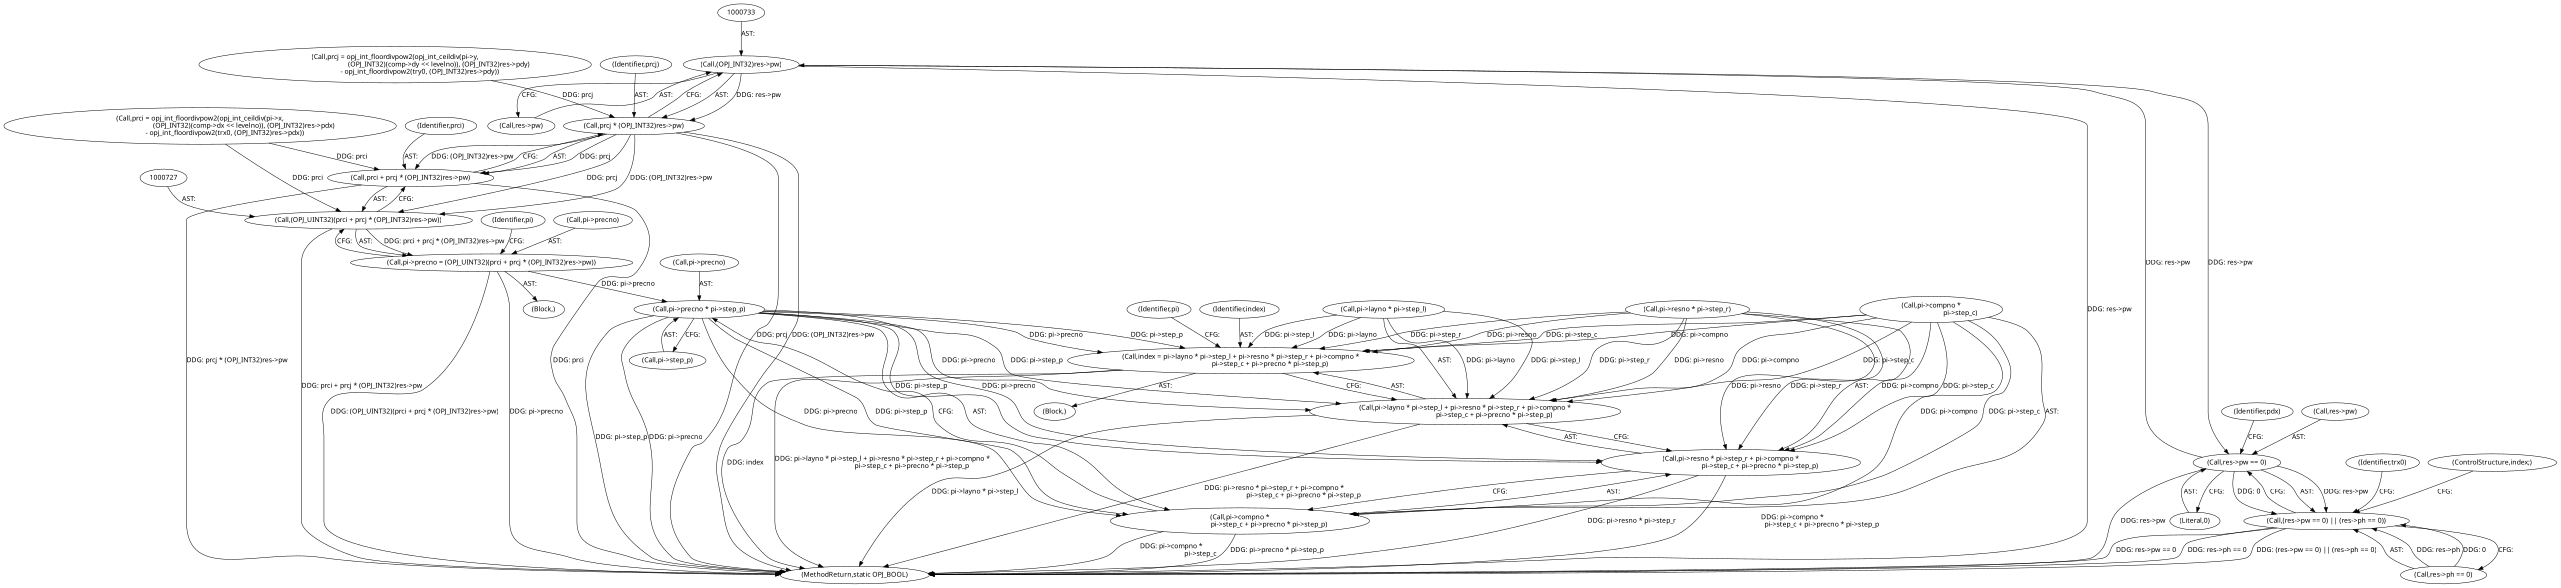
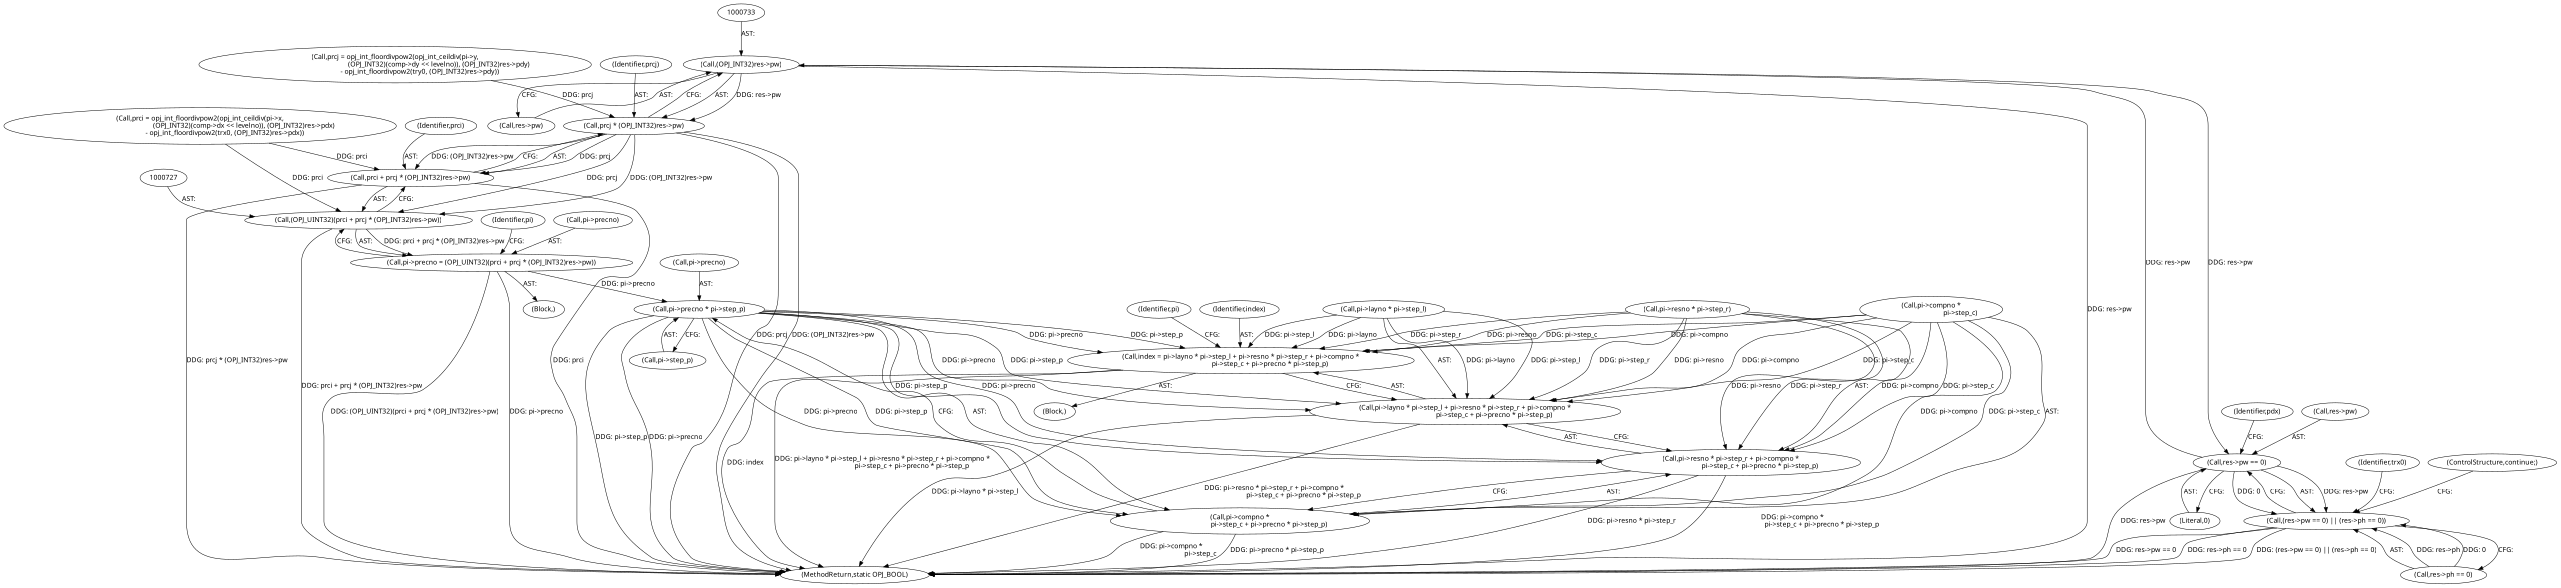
node "(ControlStructure,index;)": label "(ControlStructure,index;)" -> "(ControlStructure,continue;)"
